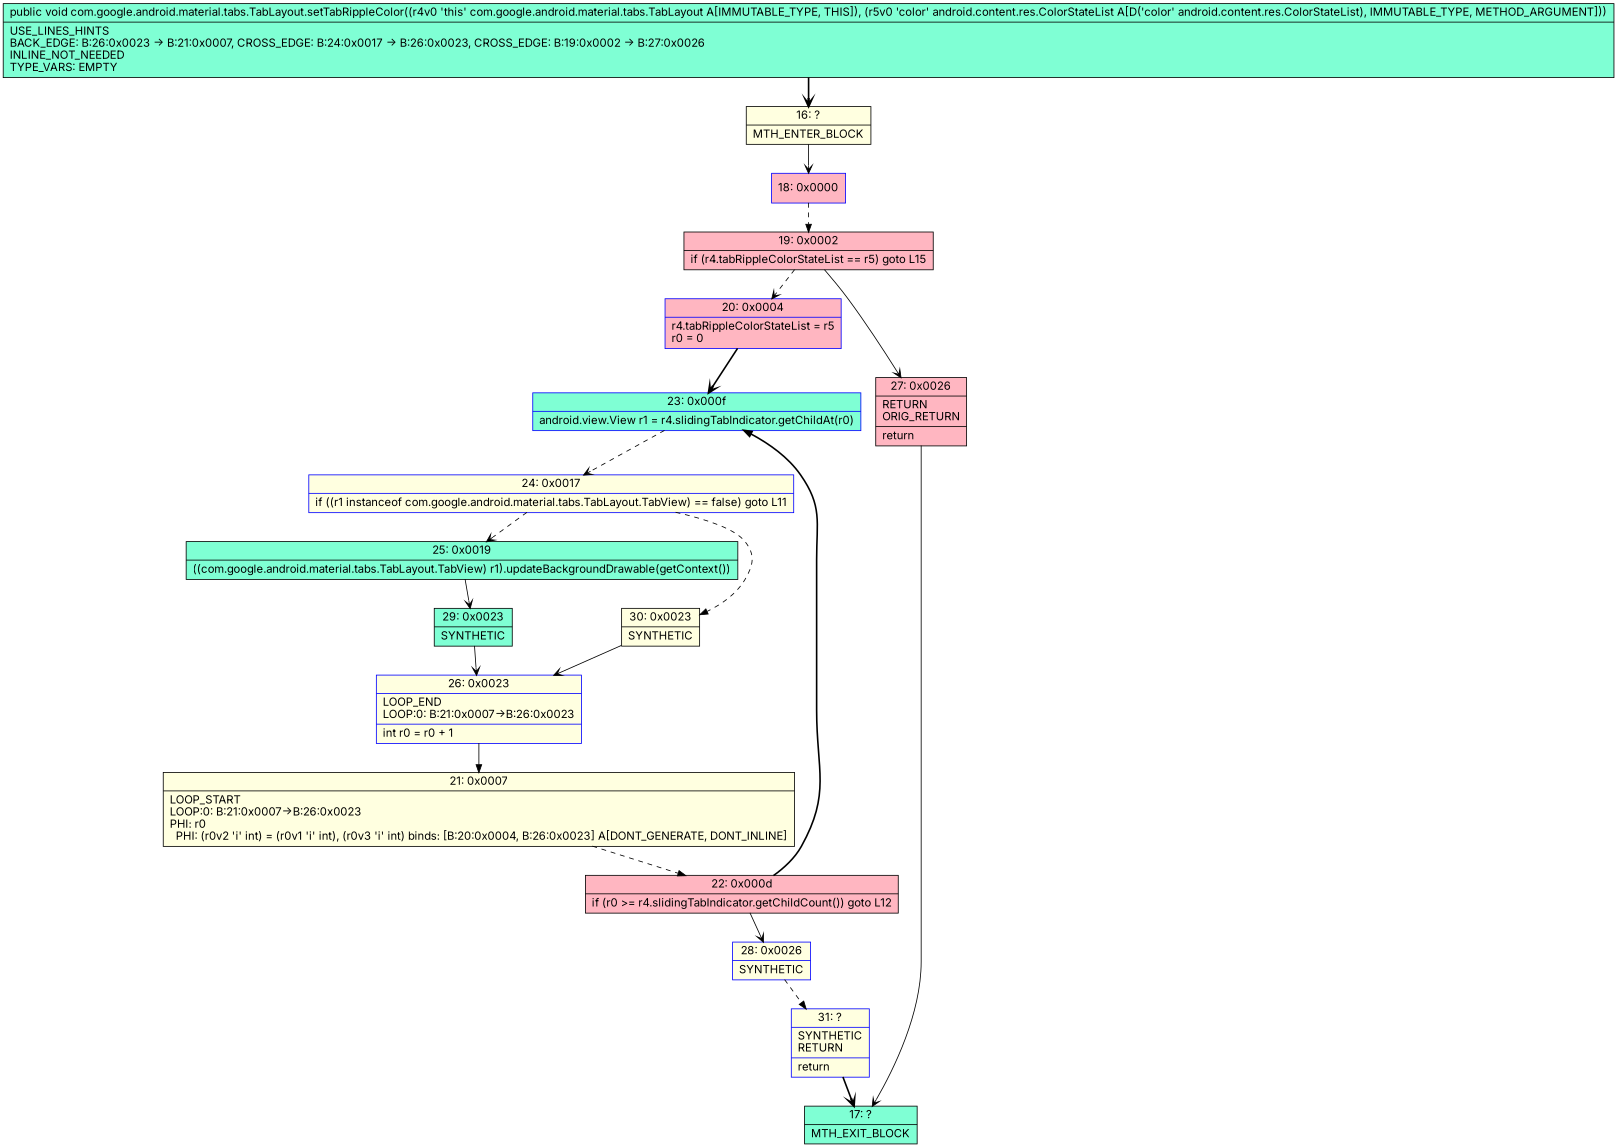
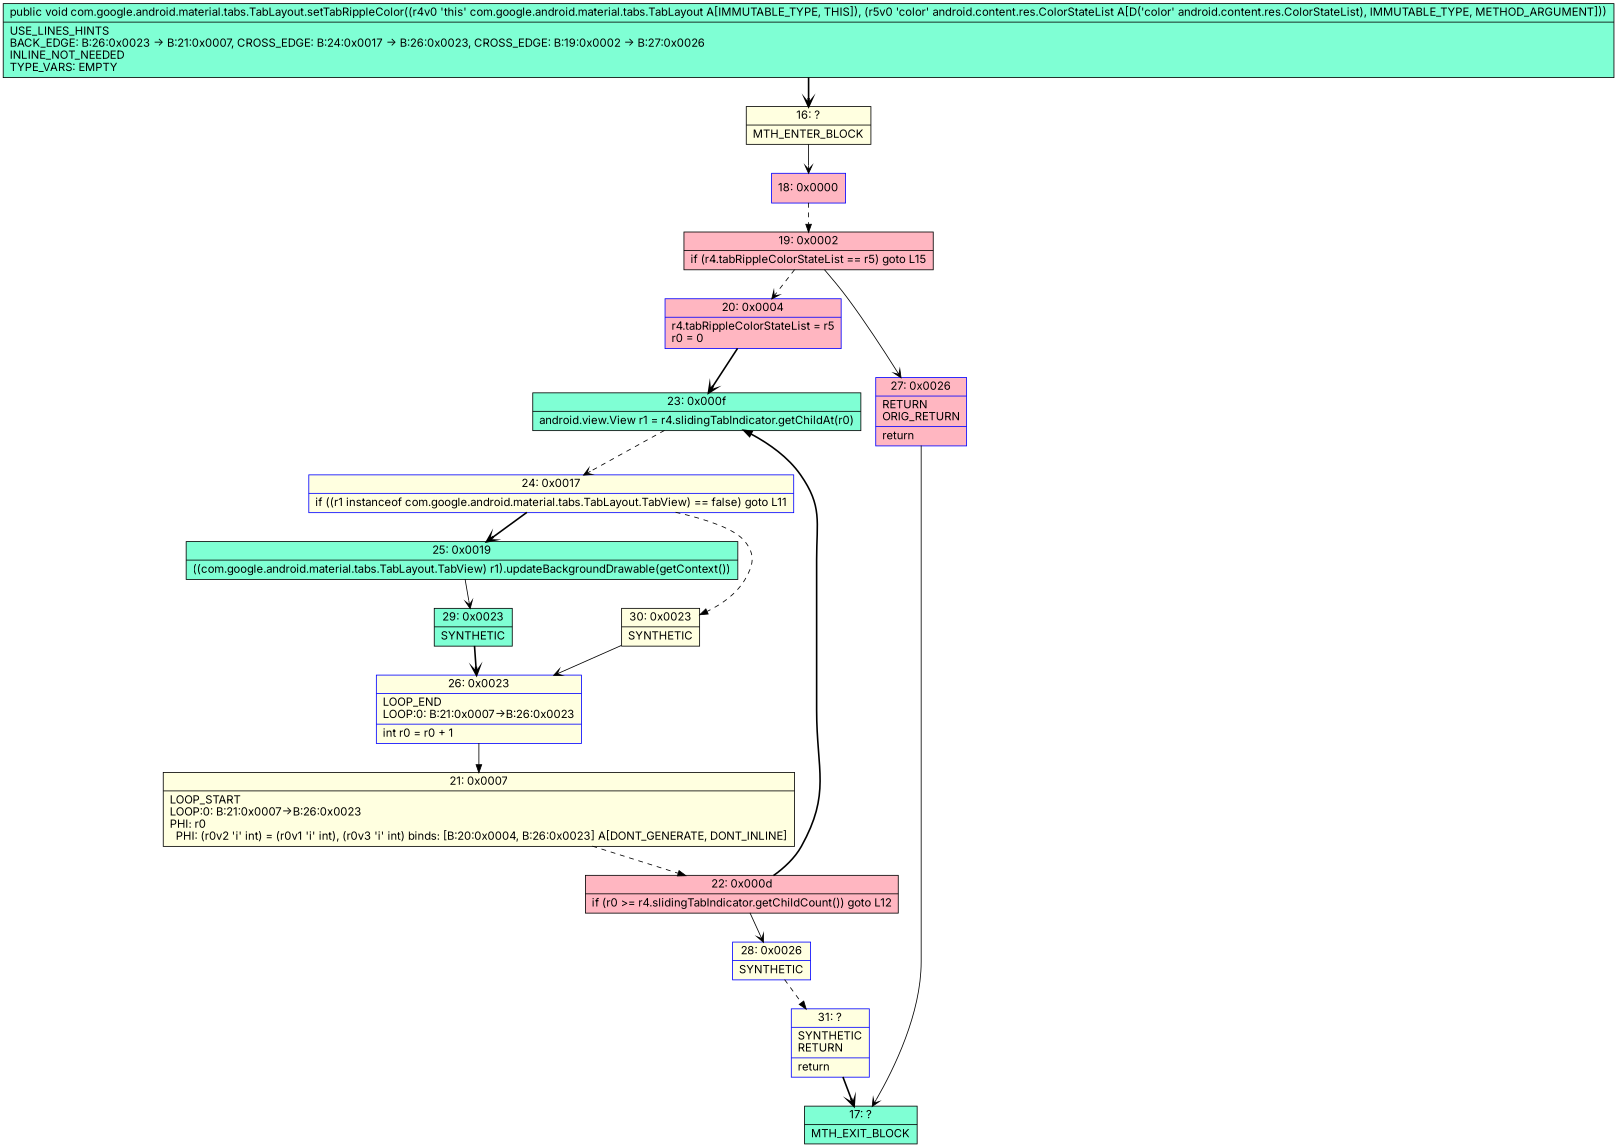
node "23: 0x000f": color blue -> black
node "27: 0x0026": color black -> blue
edge "24: 0x0017" -> "25: 0x0019": style dashed -> bold
edge "29: 0x0023" -> "26: 0x0023": style solid -> bold
